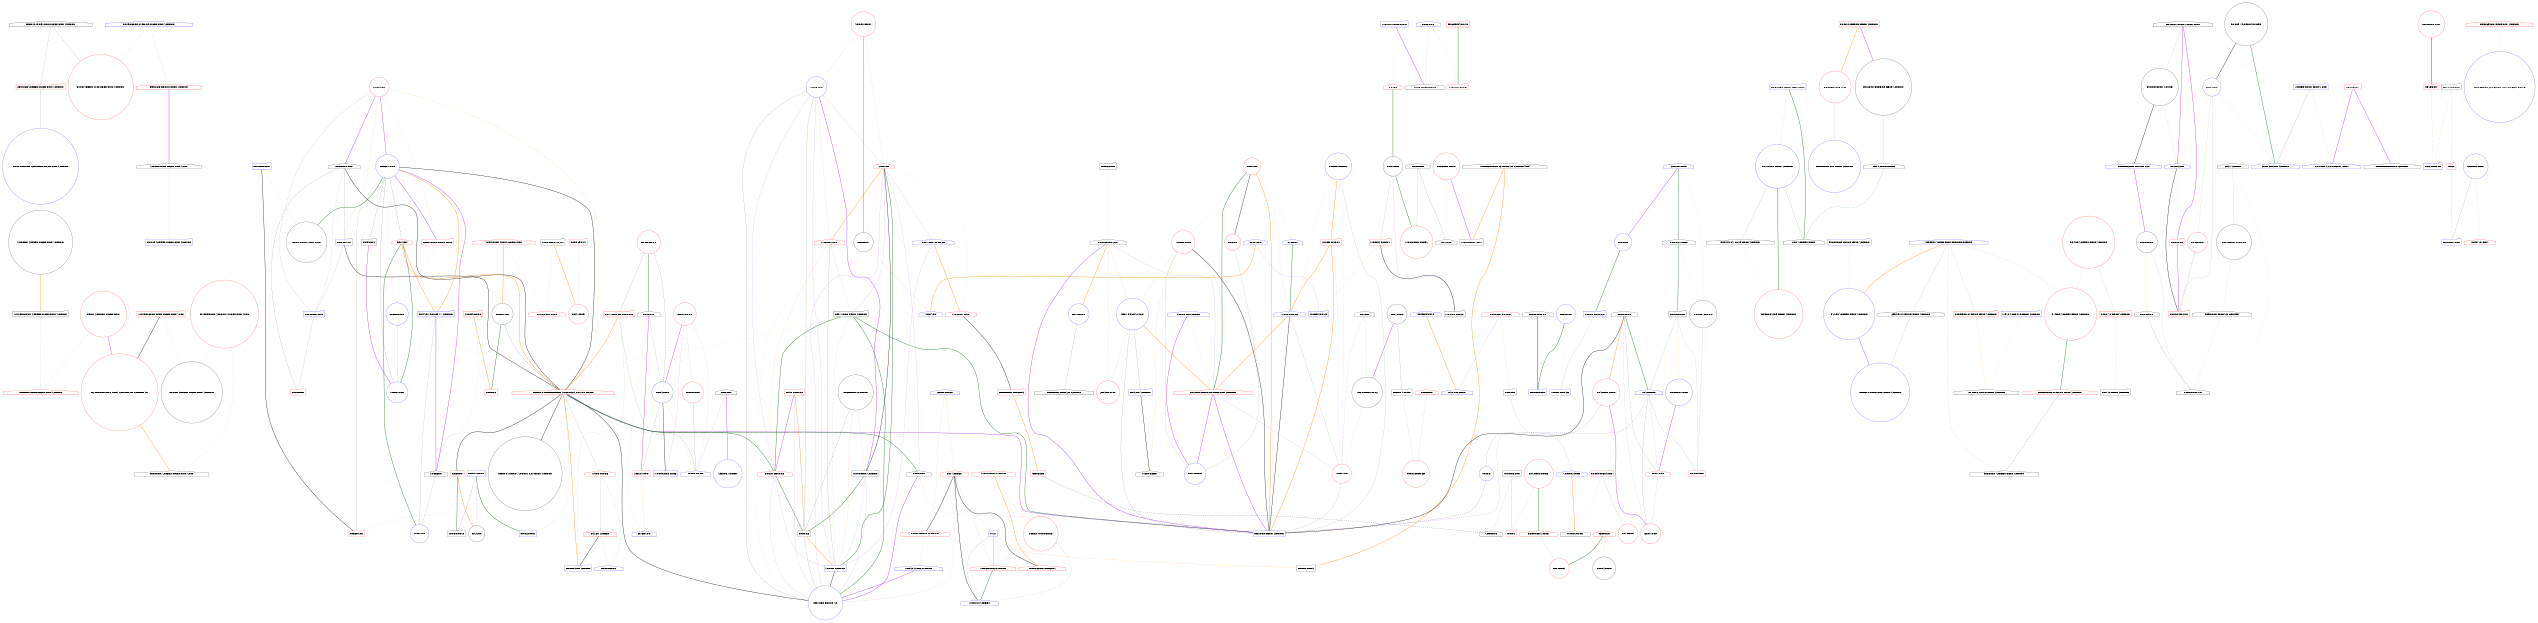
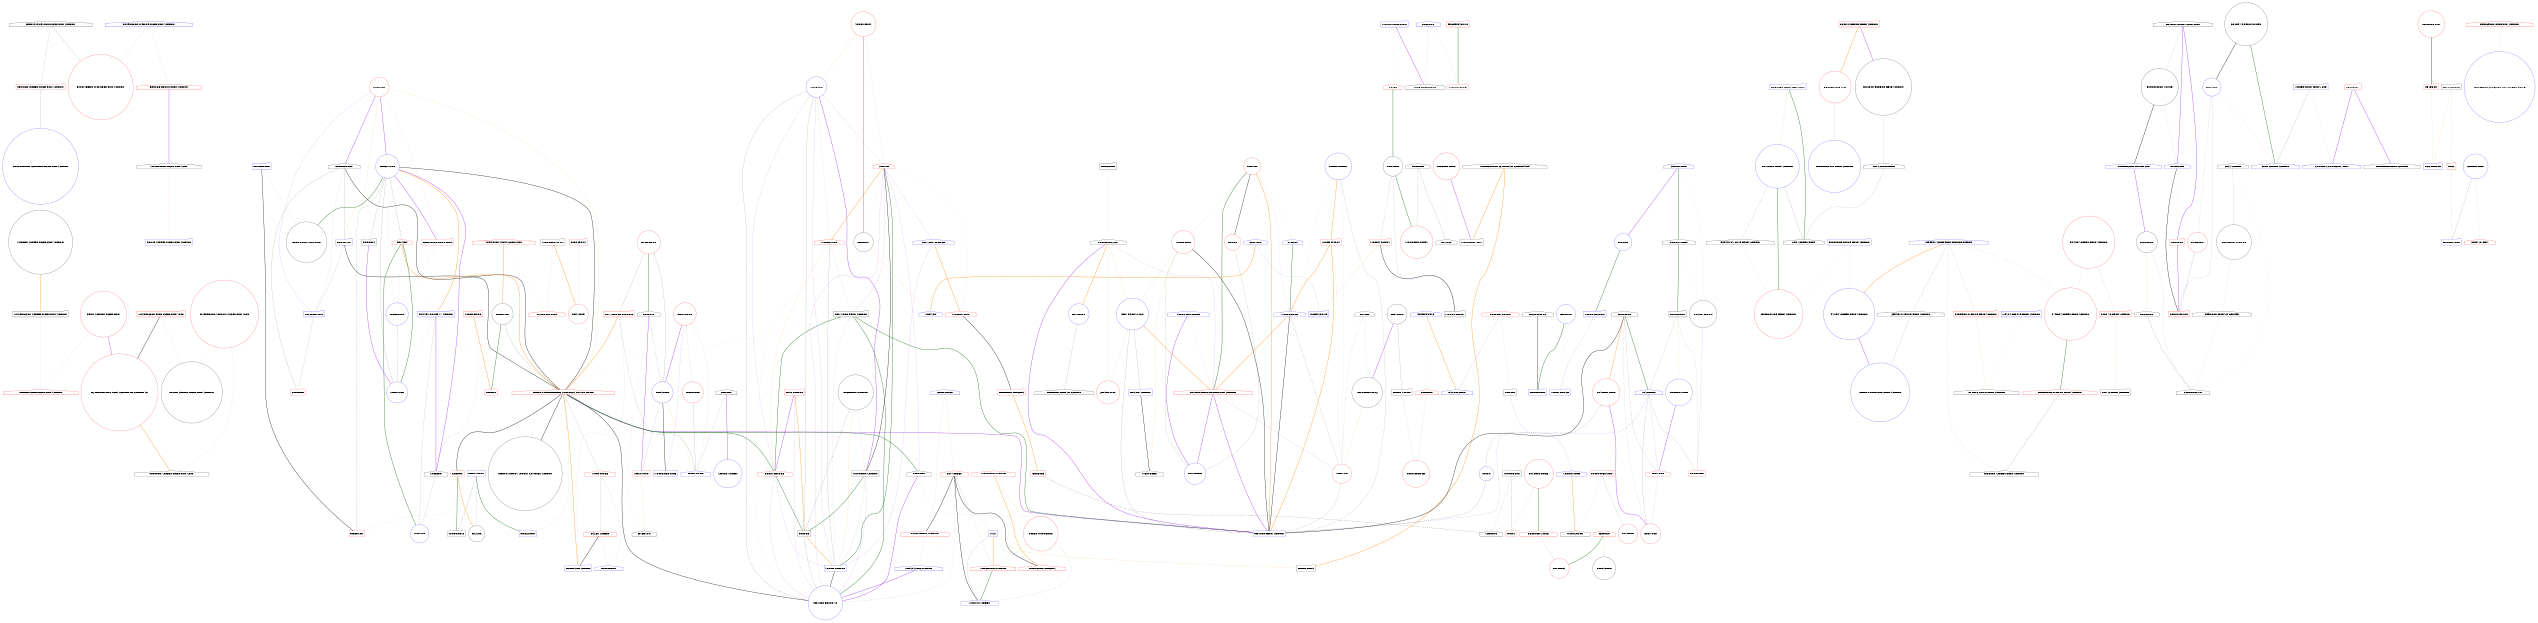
edge "RAMSEY" -- "RAMSEY ROUTE 17 STATION": style bold -> dotted
node "EMERSON": color blue -> black
